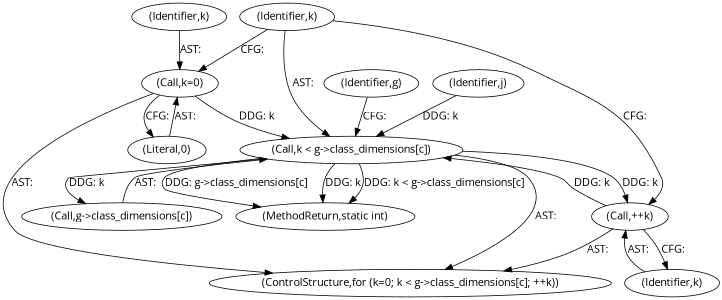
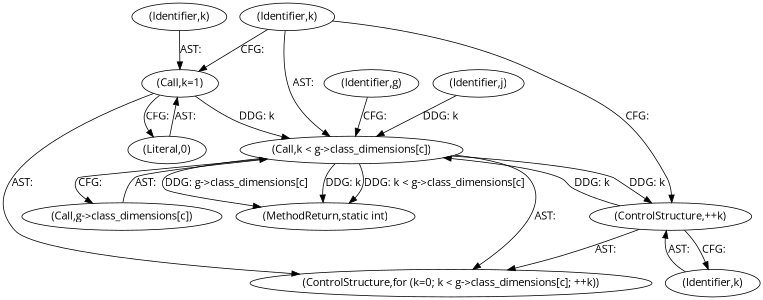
node "(Call,k=0)": label "(Call,k=0)" -> "(Call,k=1)"
edge "(Call,k < g->class_dimensions[c])" -> "(Call,g->class_dimensions[c])": label "DDG: k" -> "CFG: "
node "(Call,++k)": label "(Call,++k)" -> "(ControlStructure,++k)"
